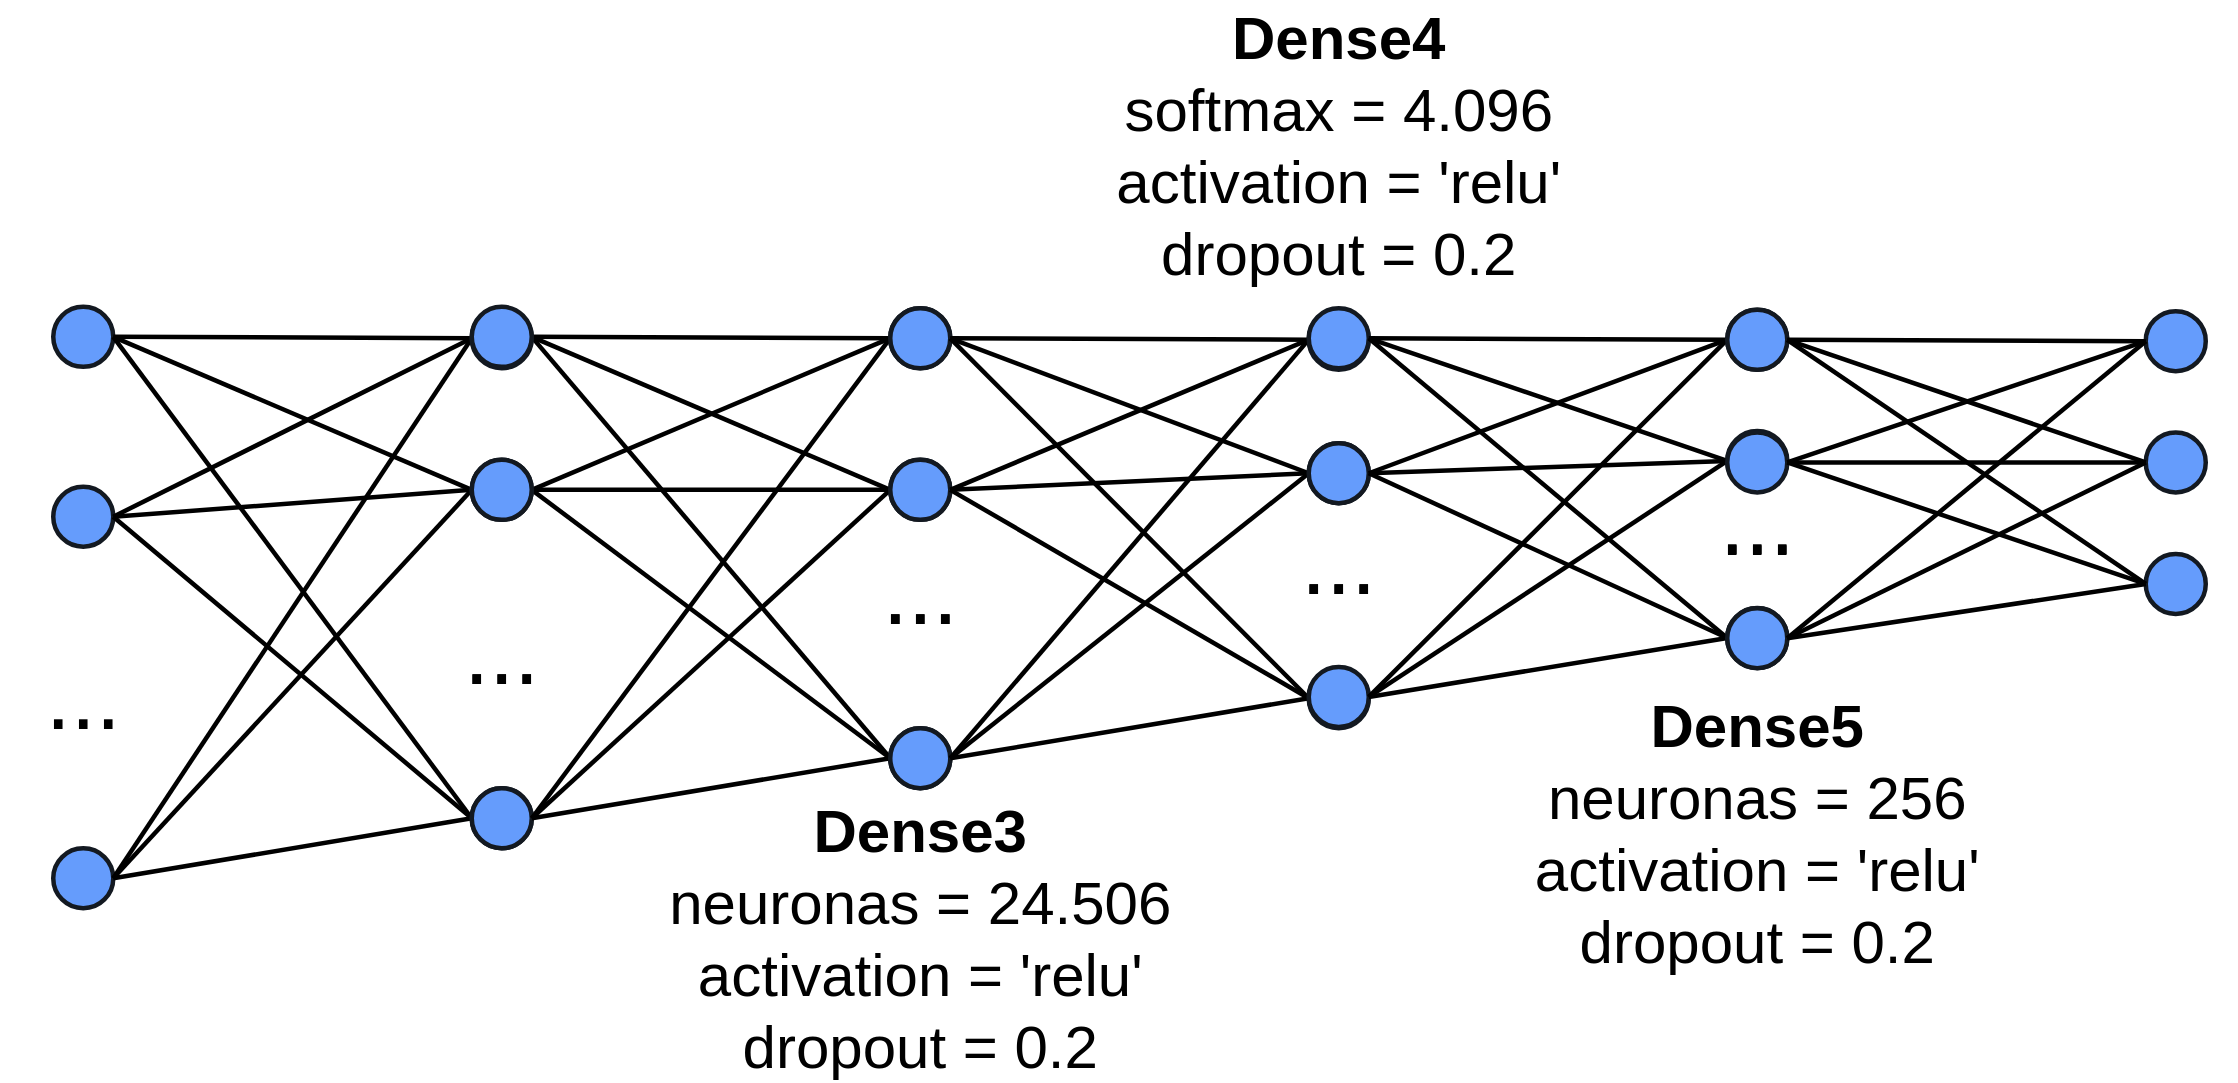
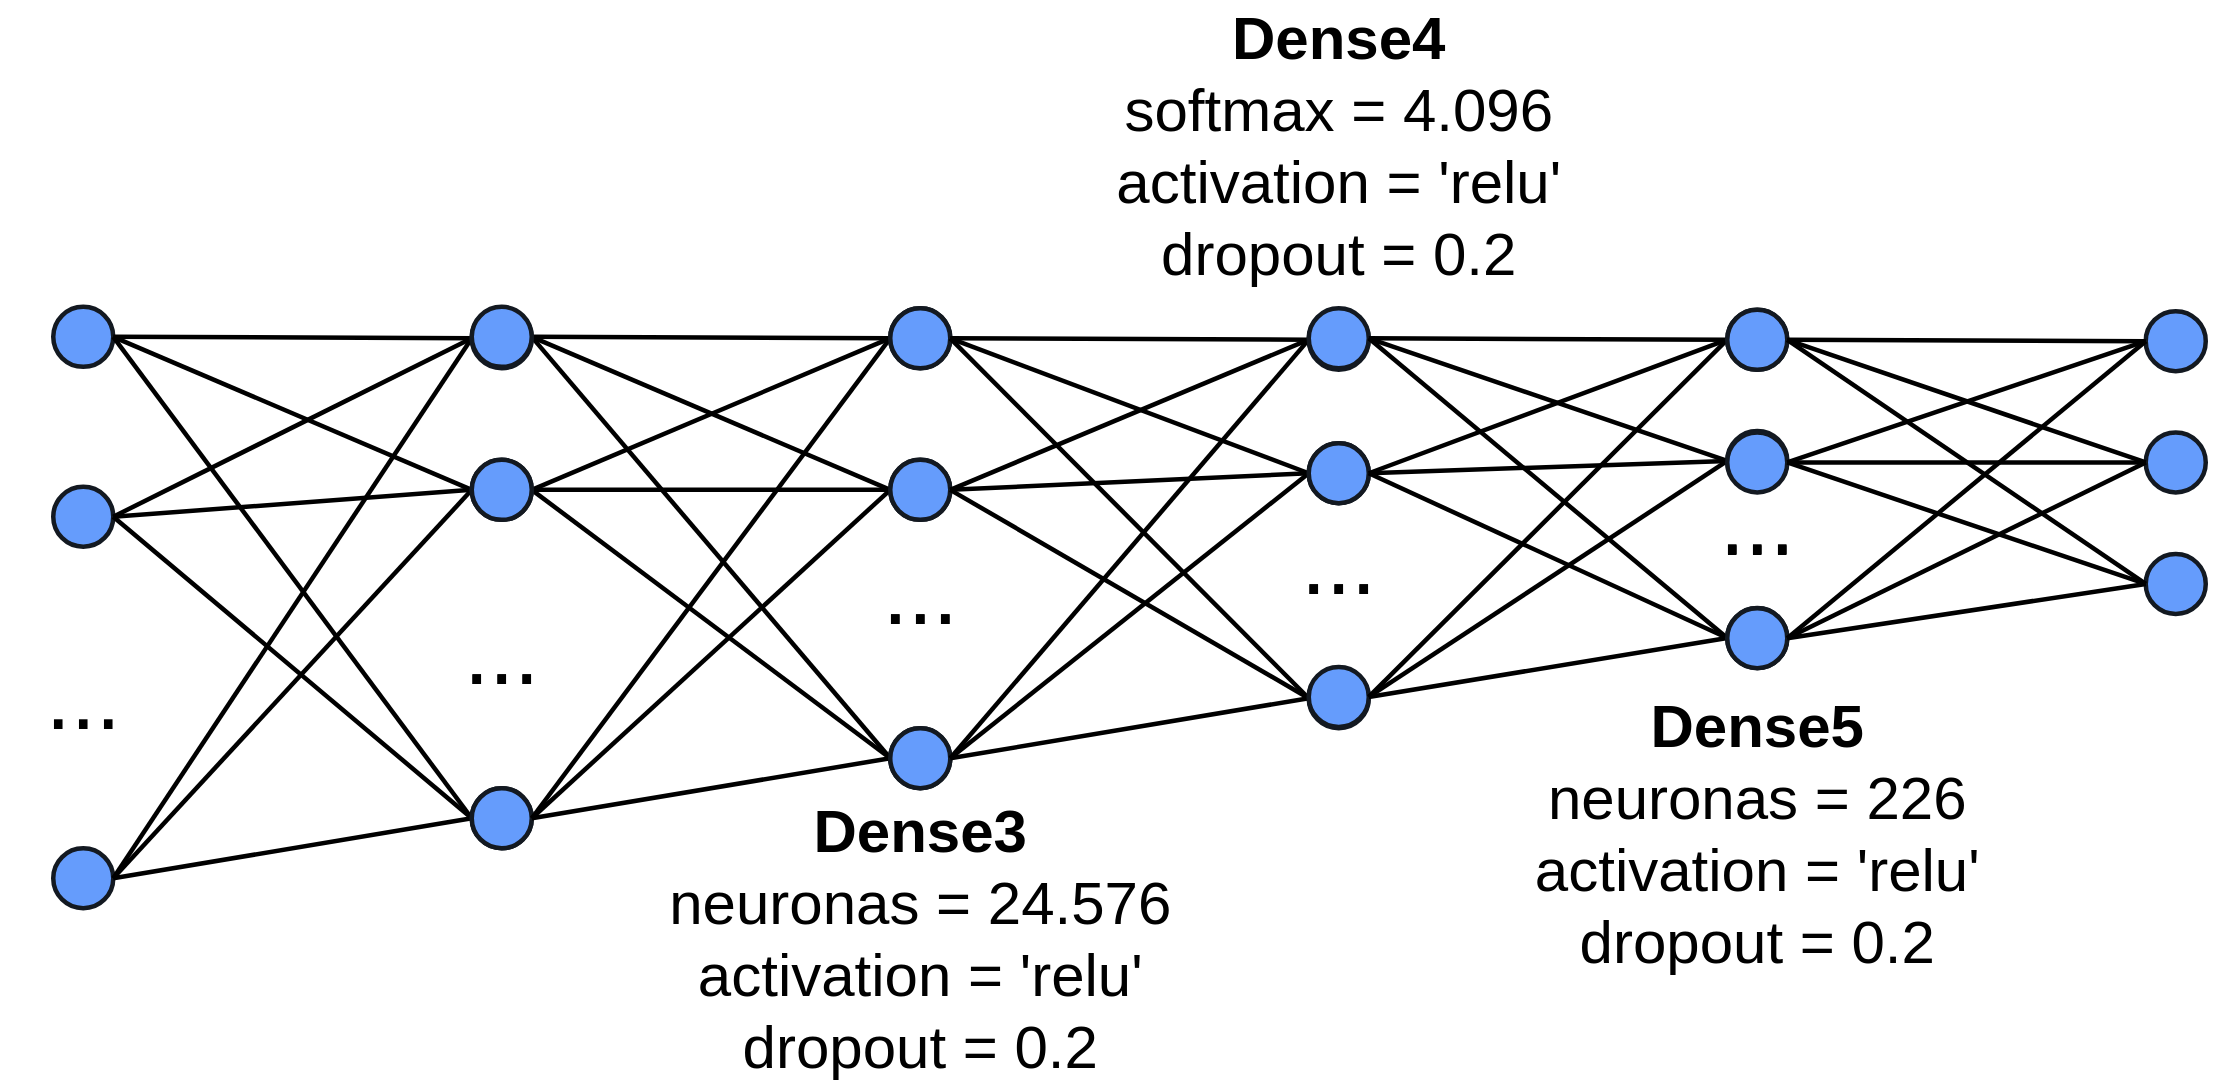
node "Dense5 neuronas = 256 activation = 'relu' dropout = 0.2": label "Dense5 neuronas = 256 activation = 'relu' dropout = 0.2" -> "Dense5 neuronas = 226 activation = 'relu' dropout = 0.2"
node "Dense3 neuronas = 24.506 activation = 'relu' dropout = 0.2": label "Dense3 neuronas = 24.506 activation = 'relu' dropout = 0.2" -> "Dense3 neuronas = 24.576 activation = 'relu' dropout = 0.2"
